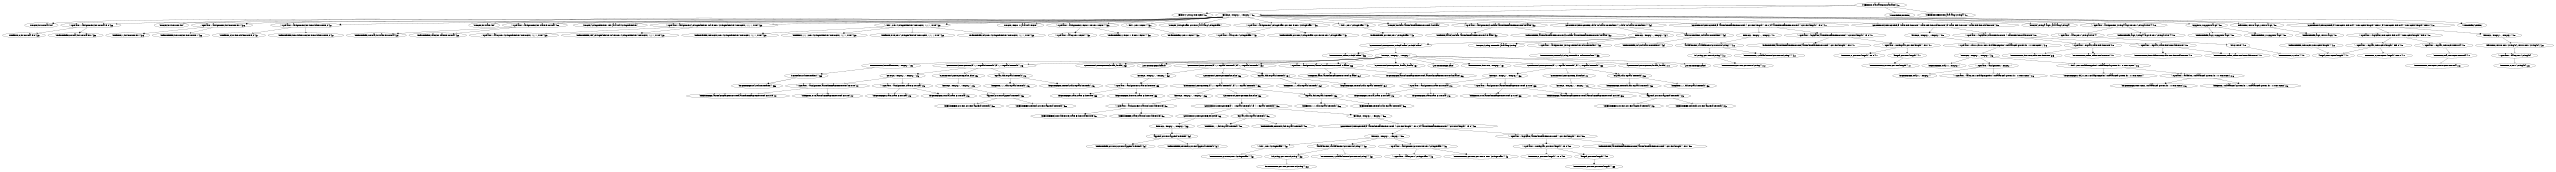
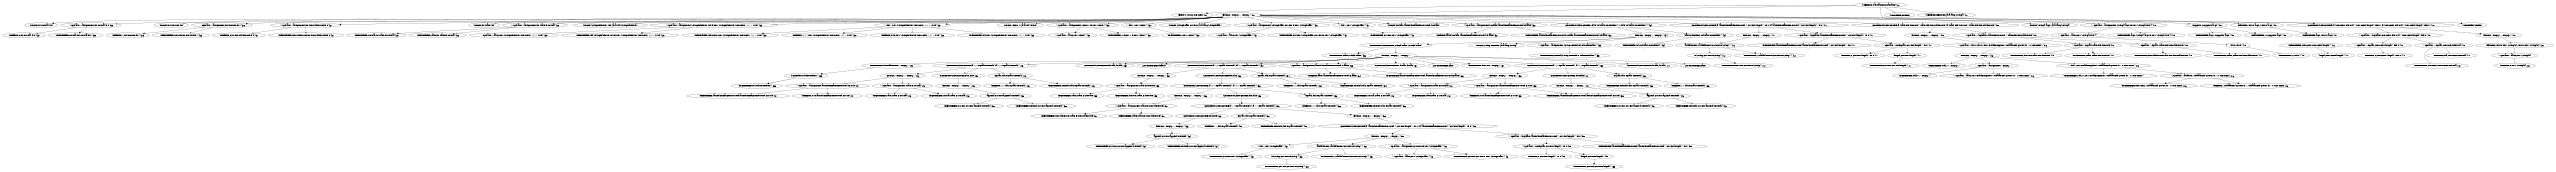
edge "(MODIFIER,PUBLIC)" -> "(MODIFIER,STATIC)": now "(METHOD,translateCommandline)" -> "(MODIFIER,STATIC)"
node "(<operator>.assignment,int state = normal)": text "488" -> "428"
edge "(<operator>.equals,state == inDoubleQuote)" -> "(IDENTIFIER,state,state == inDoubleQuote)": arrowhead box -> odot
edge "(<operator>.equals,toProcess.length() == 0)" -> "(length,toProcess.length())": removed
node "(IDENTIFIER,inQuote,state == inQuote)": text "375" -> "475"
edge "(LITERAL,null,toProcess == null)" -> "(IDENTIFIER,toProcess,toProcess == null)": now "(<operator>.equals,toProcess == null)" -> "(IDENTIFIER,toProcess,toProcess == null)"
